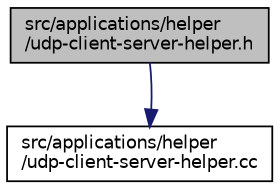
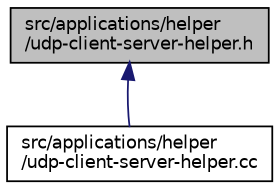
edge "src/applications/helper /udp-client-server-helper.h" -> "src/applications/helper /udp-client-server-helper.cc": reversed
